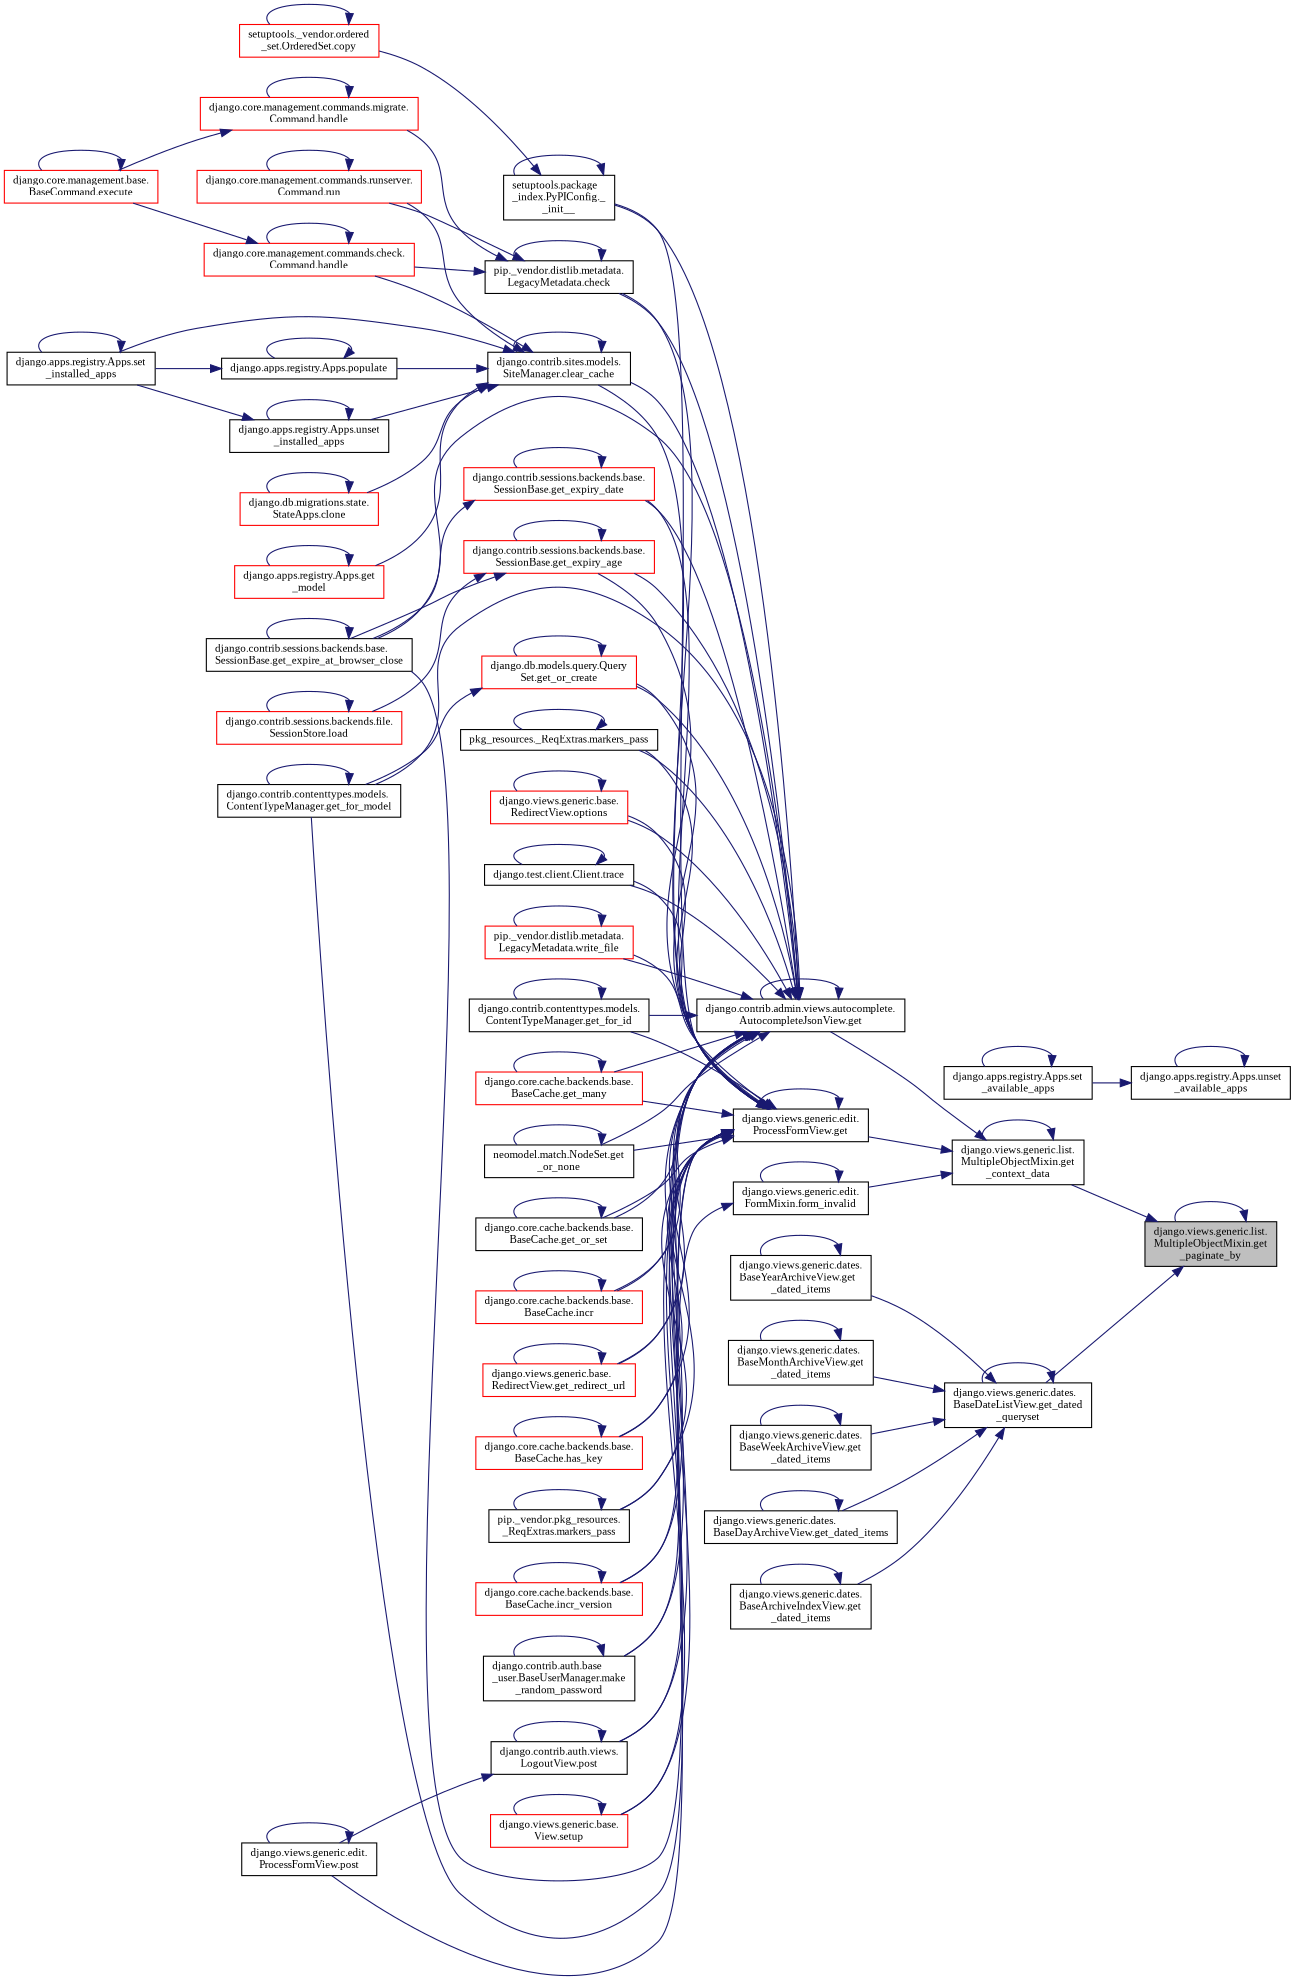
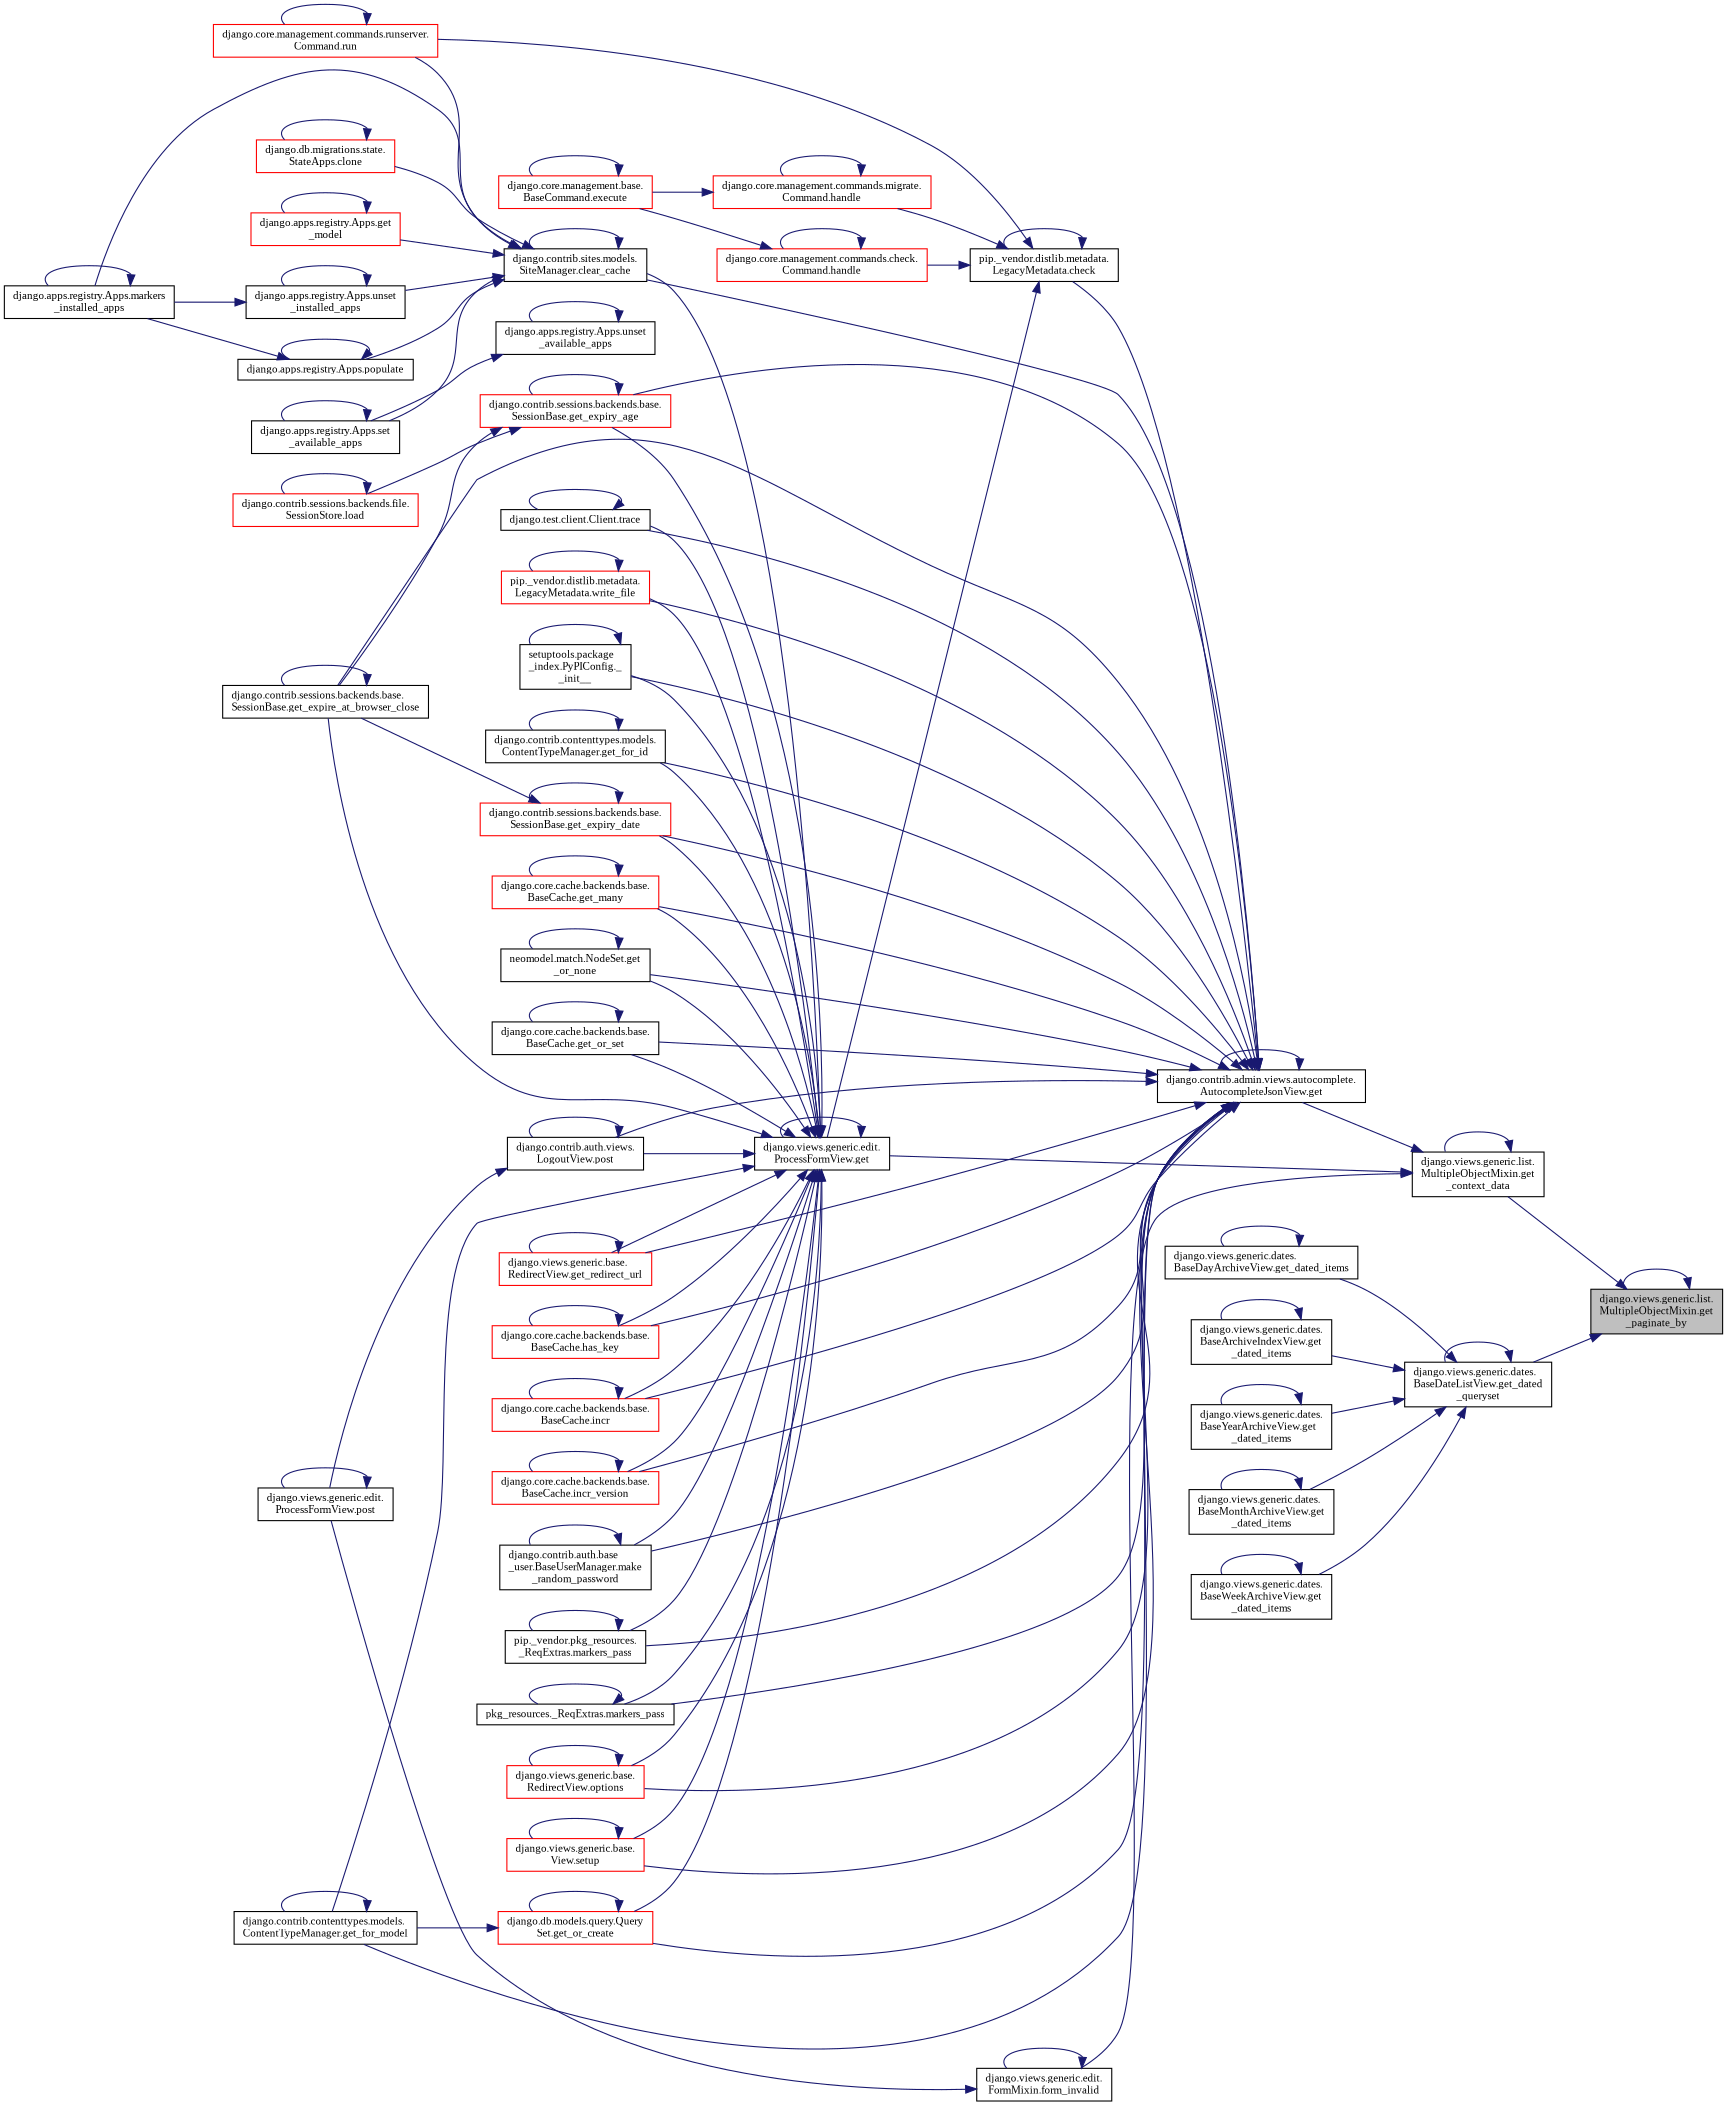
node "setuptools._vendor.ordered _set.OrderedSet.copy": removed
edge "django.core.management.commands.check. Command.handle" -> "django.contrib.sites.models. SiteManager.clear_cache": now "django.apps.registry.Apps.set _available_apps" -> "django.contrib.sites.models. SiteManager.clear_cache"
node "django.apps.registry.Apps.set _installed_apps": label "django.apps.registry.Apps.set _installed_apps" -> "django.apps.registry.Apps.markers _installed_apps"
edge "pip._vendor.distlib.metadata. LegacyMetadata.check" -> "django.views.generic.edit. ProcessFormView.get": reversed
